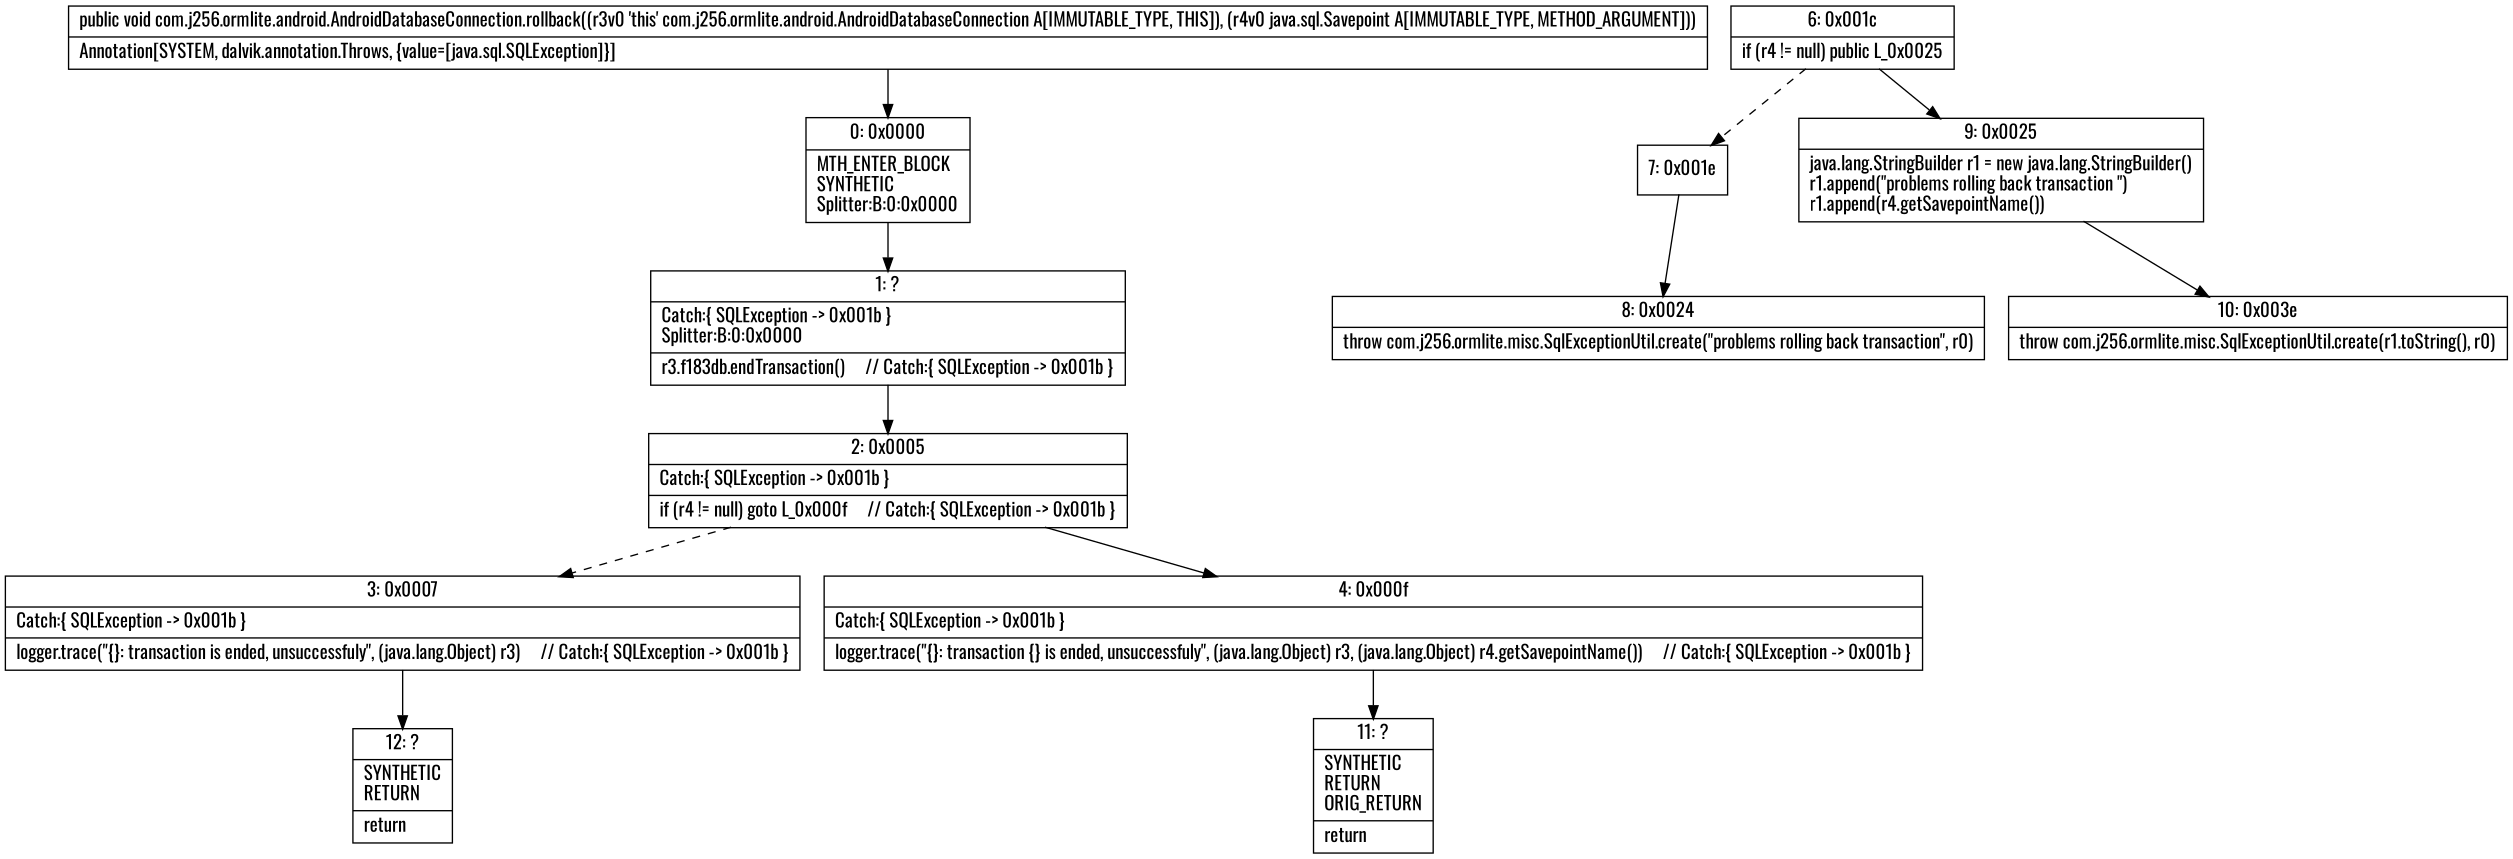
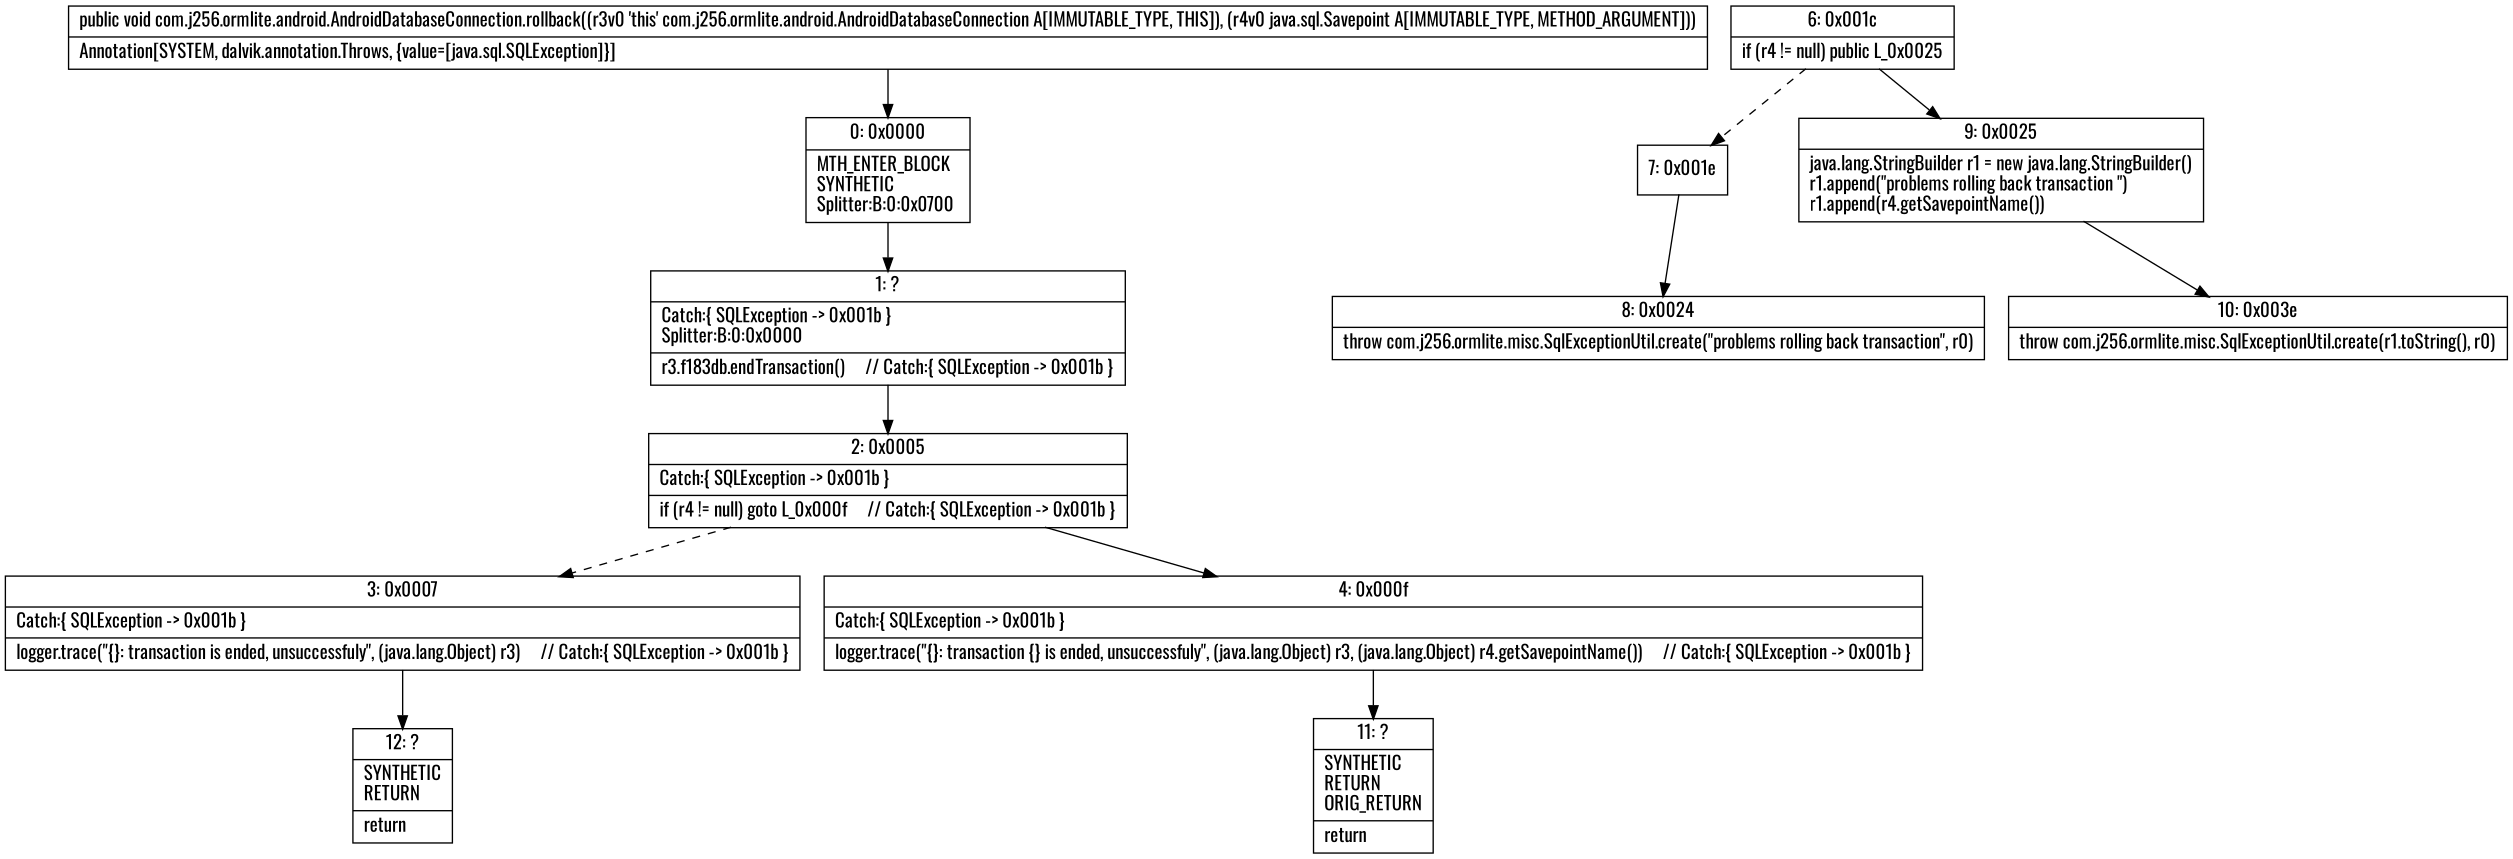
node "0: 0x0000": text "Splitter:B:0:0x0000" -> "Splitter:B:0:0x0700"
